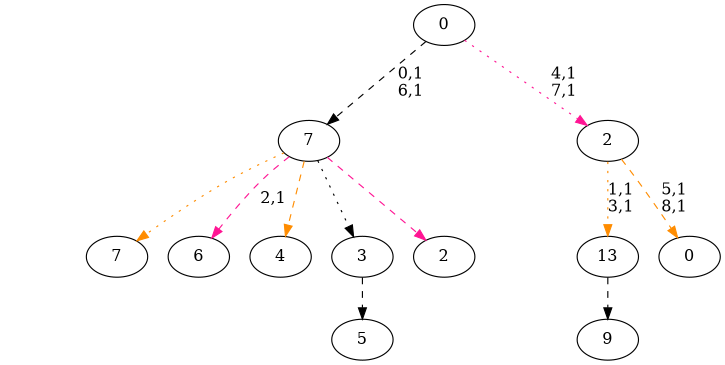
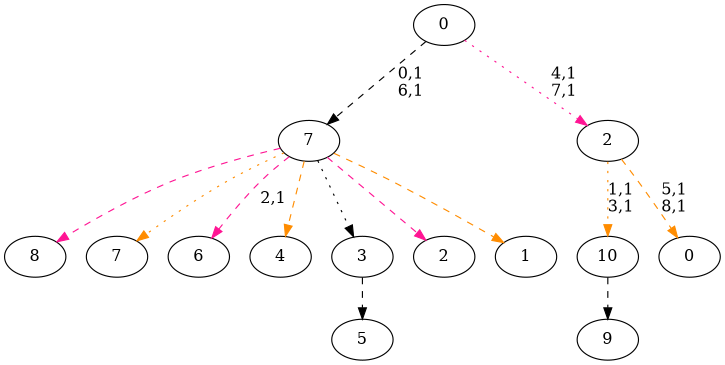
node "8": added
node "1": added
node "13": label "13" -> "10"
